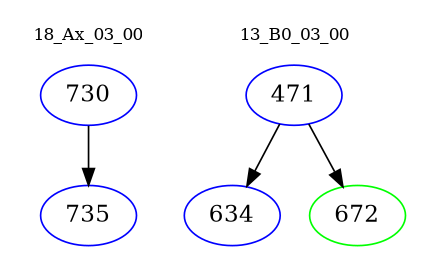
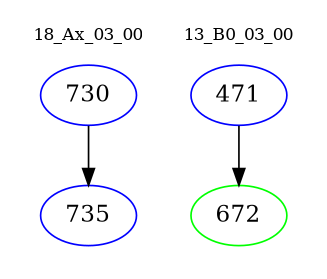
node "634": removed
